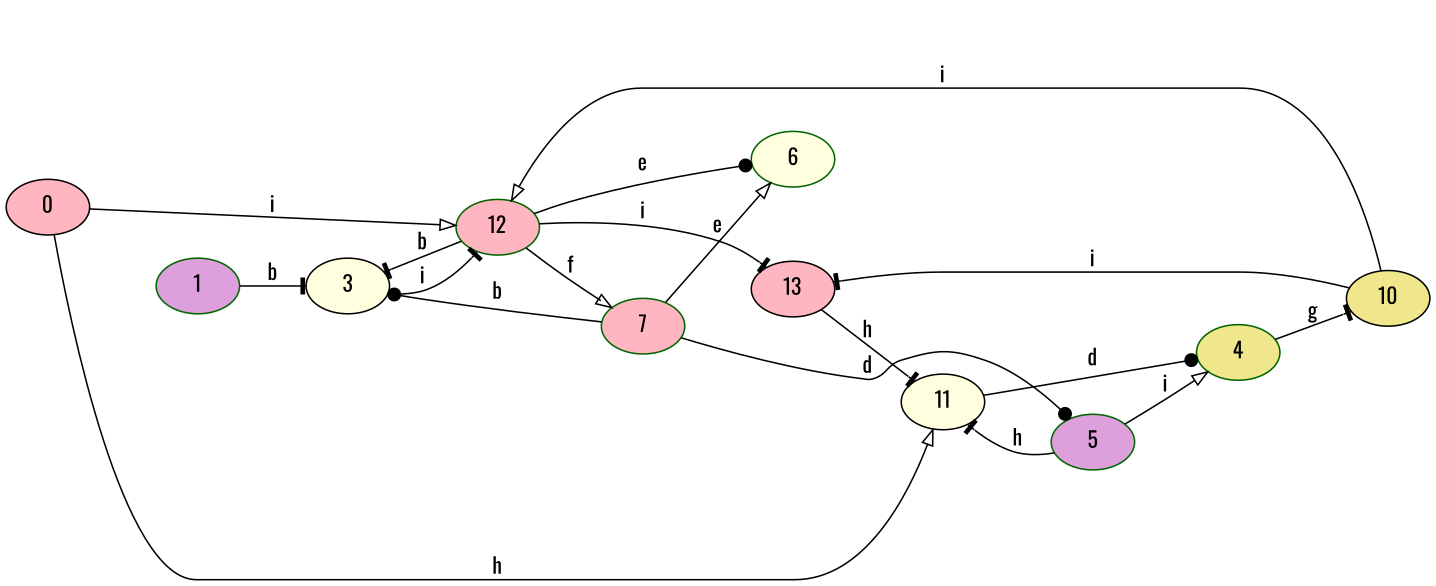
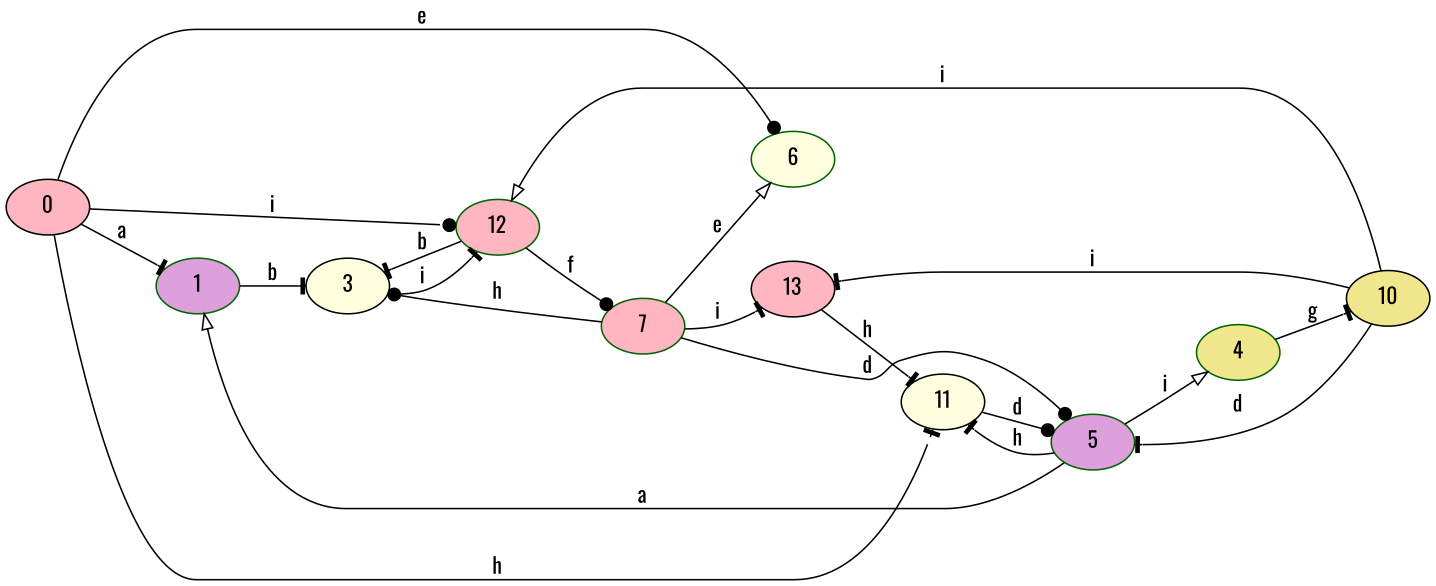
edge "12" -> "6": now "0" -> "6"
edge "0" -> "12": arrowhead onormal -> dot
edge "12" -> "13": now "7" -> "13"
edge "0" -> "1": added, label "a"
edge "12" -> "7": arrowhead onormal -> dot
edge "7" -> "3": label "b" -> "h"
edge "11" -> "4": now "11" -> "5"
edge "10" -> "5": added, label "d"
edge "5" -> "1": added, label "a"
edge "0" -> "11": arrowhead onormal -> tee
